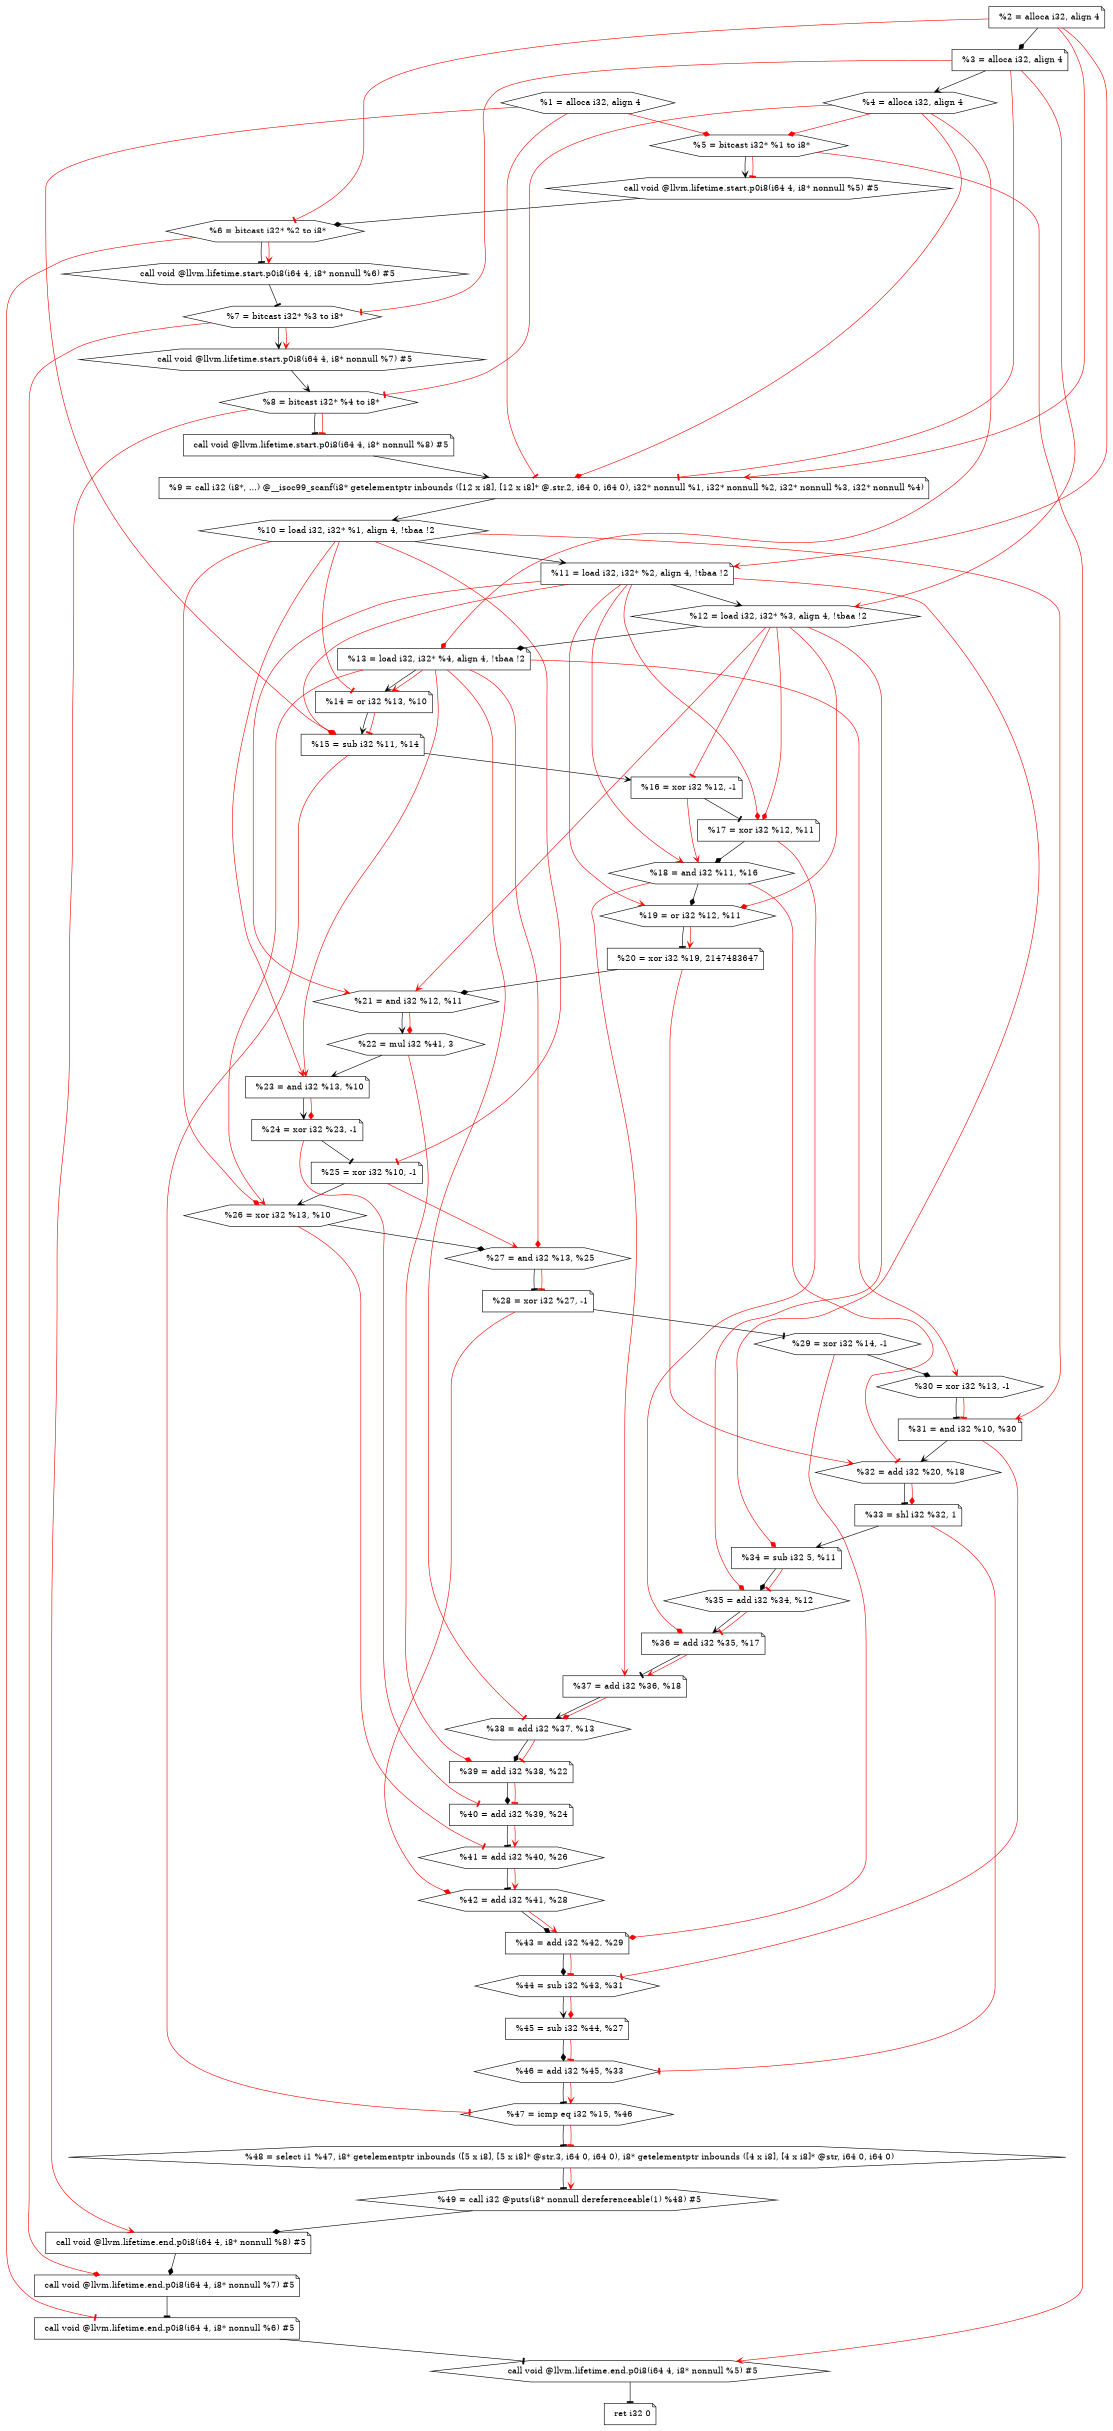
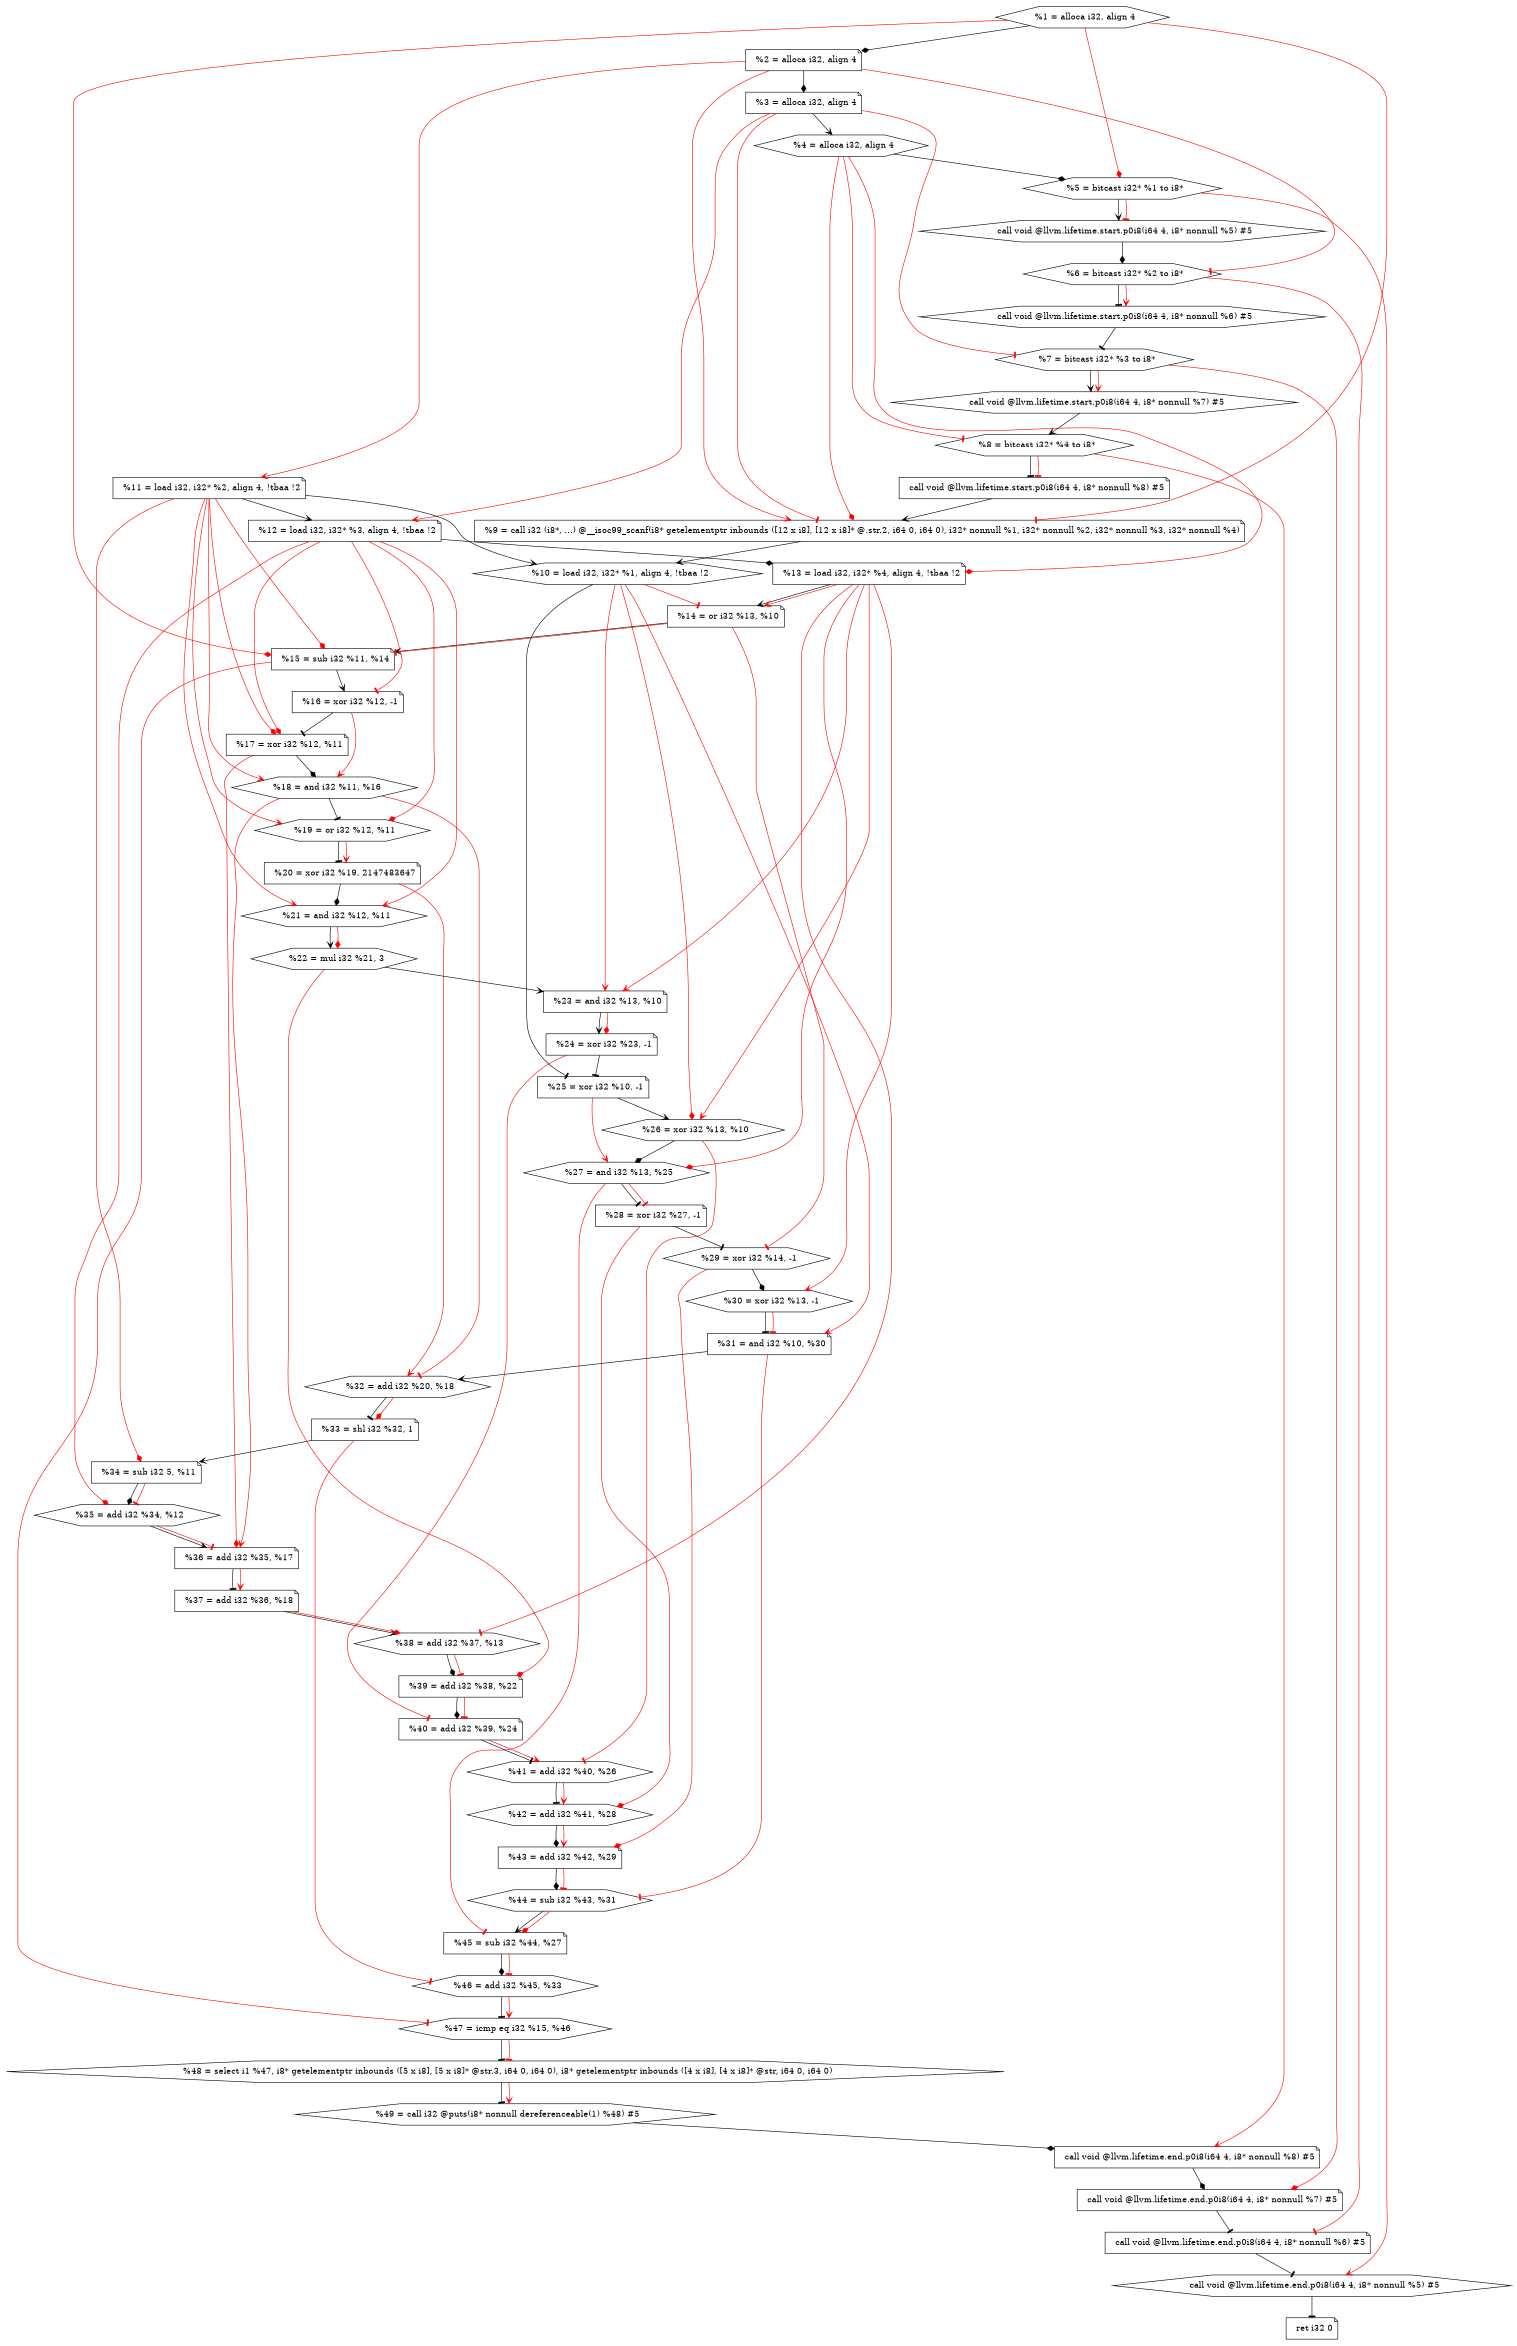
edge "%1 = alloca i32, align 4" -> "%2 = alloca i32, align 4": added
edge "%4 = alloca i32, align 4" -> "%5 = bitcast i32* %1 to i8*": color red -> black
edge "%10 = load i32, i32* %1, align 4, !tbaa !2" -> "%11 = load i32, i32* %2, align 4, !tbaa !2": reversed
node "%12 = load i32, i32* %3, align 4, !tbaa !2": shape hexagon -> note
edge "%10 = load i32, i32* %1, align 4, !tbaa !2" -> "%25 = xor i32 %10, -1": color red -> black
edge "%18 = and i32 %11, %16" -> "%19 = or i32 %12, %11": arrowhead diamond -> tee
edge "%14 = or i32 %13, %10" -> "%29 = xor i32 %14, -1": added
node "%22 = mul i32 %41, 3": label "%22 = mul i32 %41, 3" -> "%22 = mul i32 %21, 3"
edge "%18 = and i32 %11, %16" -> "%37 = add i32 %36, %18": now "%18 = and i32 %11, %16" -> "%36 = add i32 %35, %17"
edge "%27 = and i32 %13, %25" -> "%45 = sub i32 %44, %27": added
